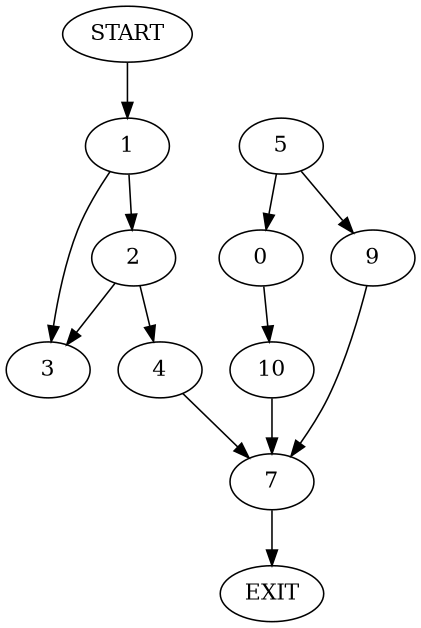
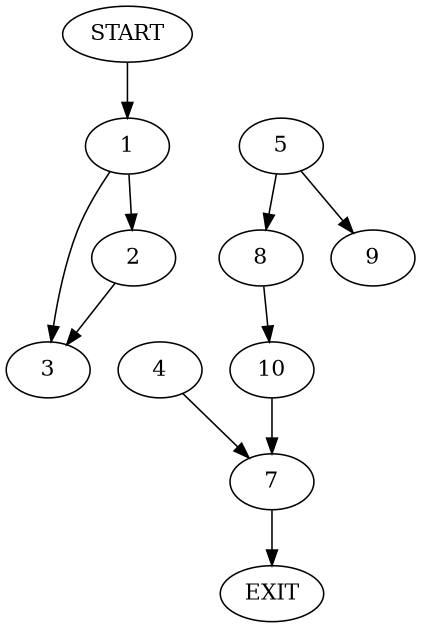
node "0": label "0" -> "8"
edge "2" -> "4": removed
edge "9" -> "7": removed
